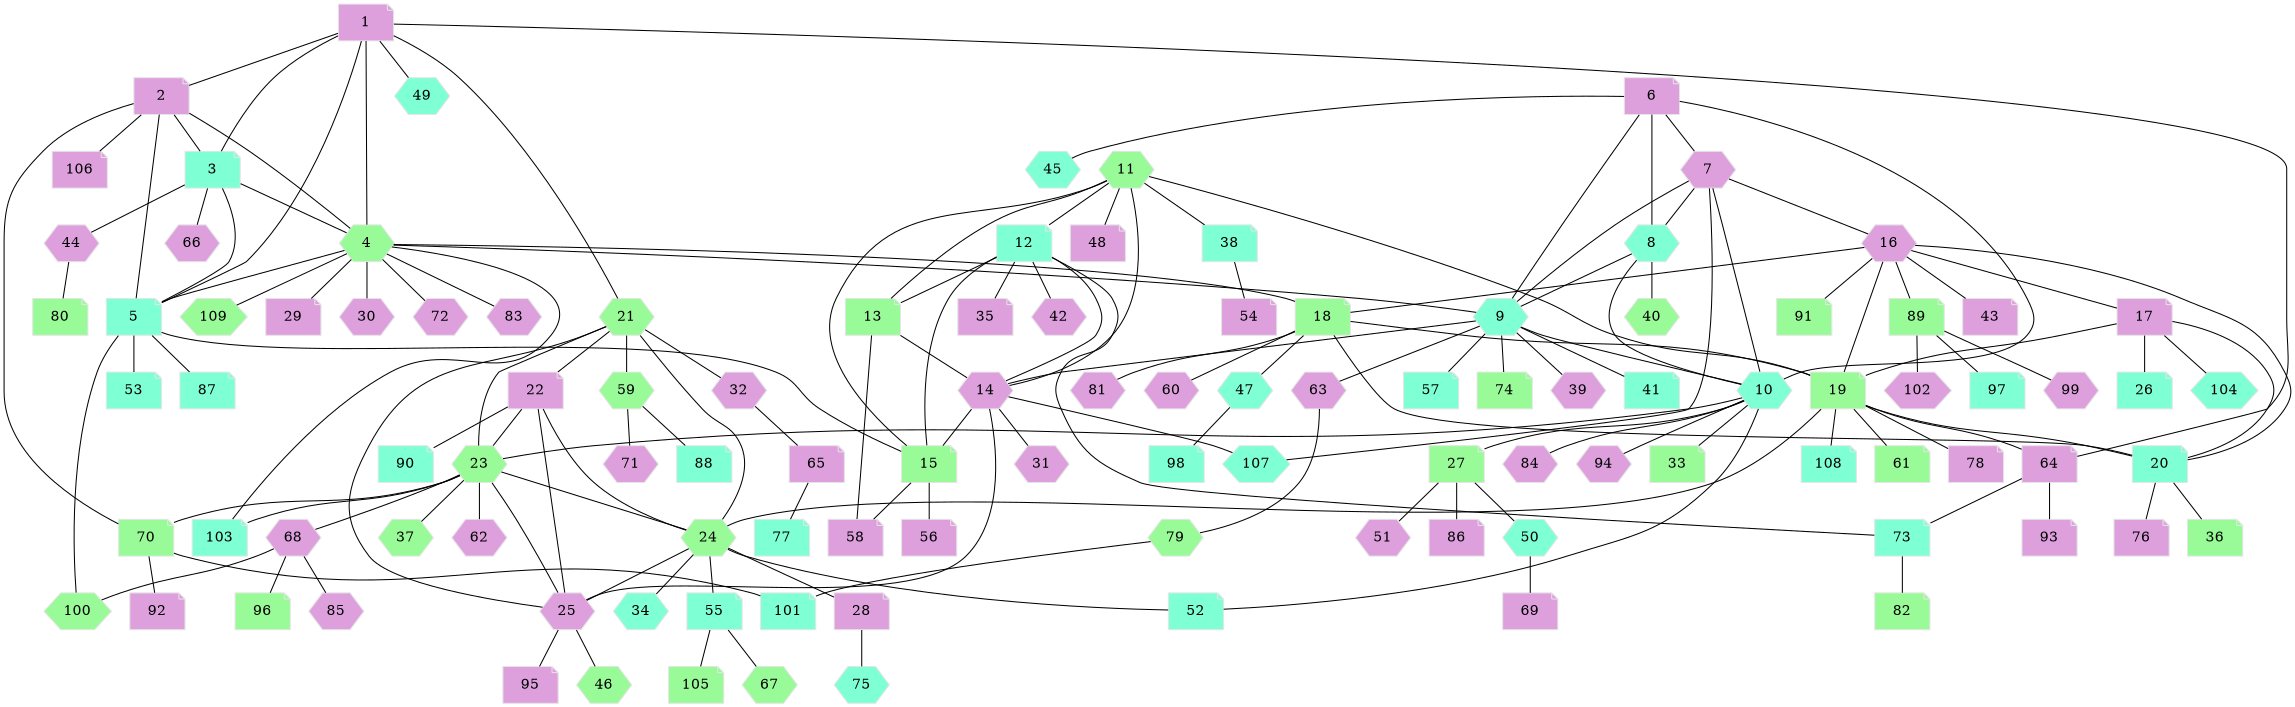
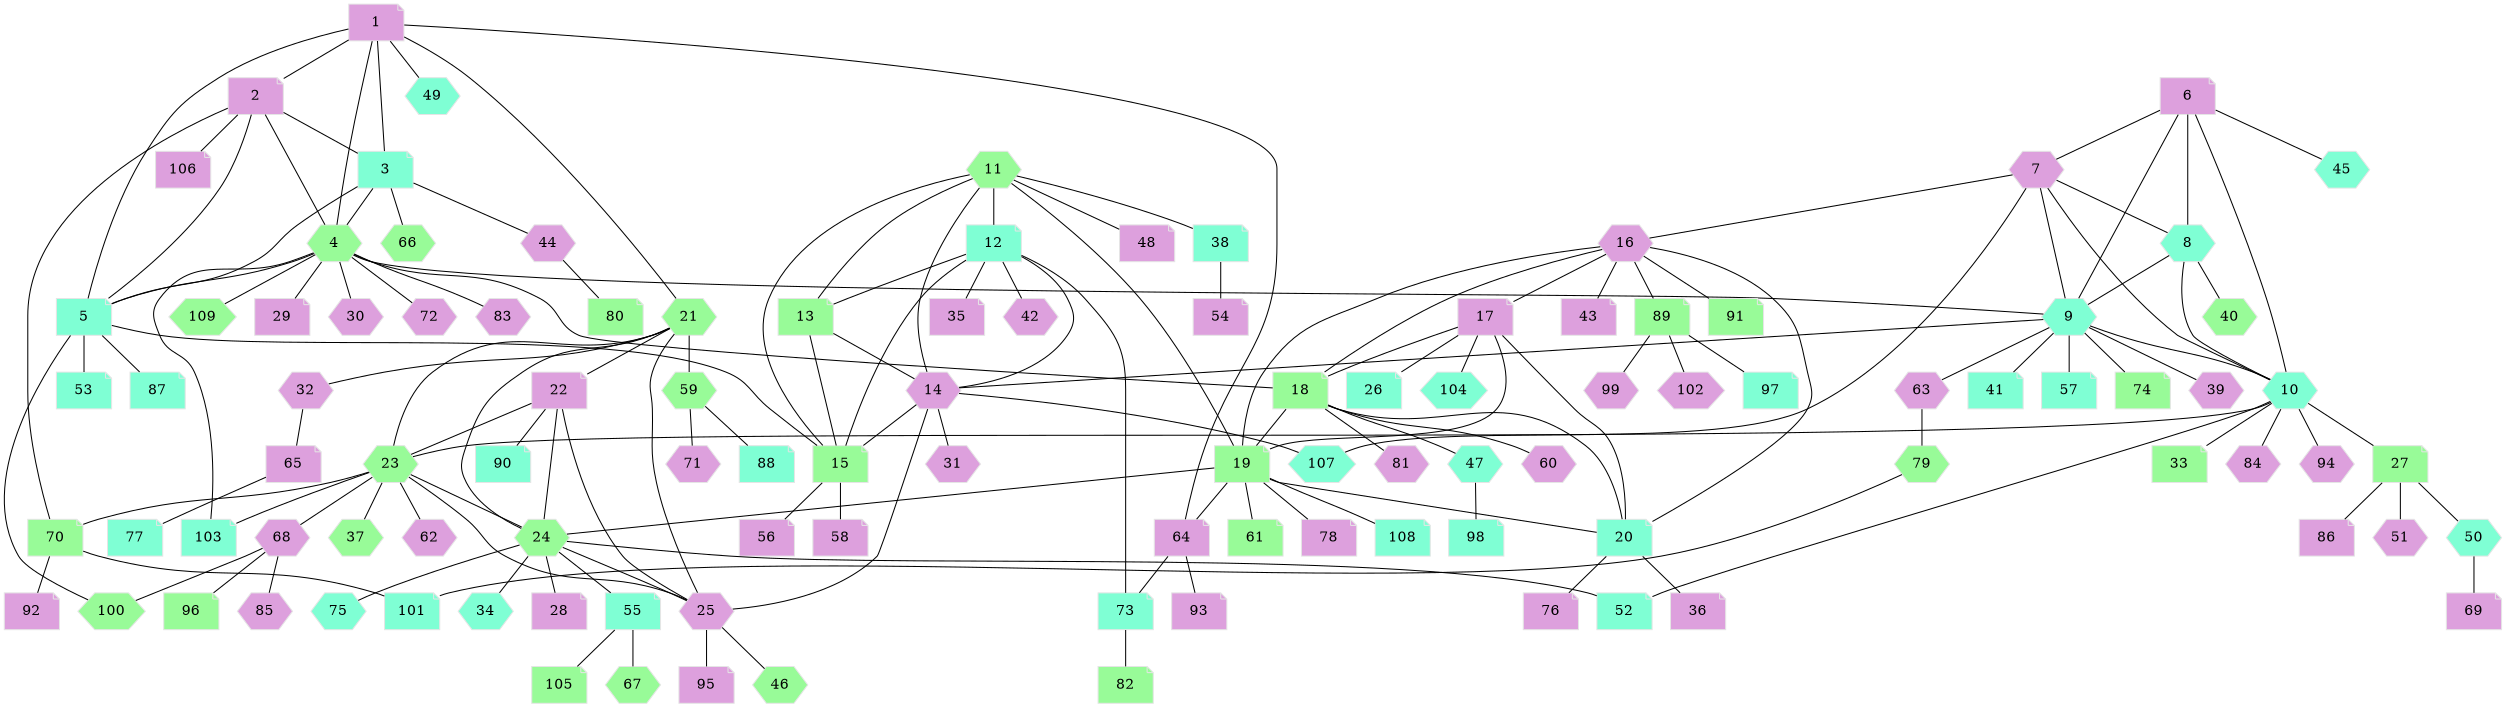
node "66": fillcolor plum -> palegreen
edge "17" -- "18": added
edge "13" -- "58": now "13" -- "15"
node "36": fillcolor palegreen -> plum
edge "28" -- "75": now "24" -- "75"
